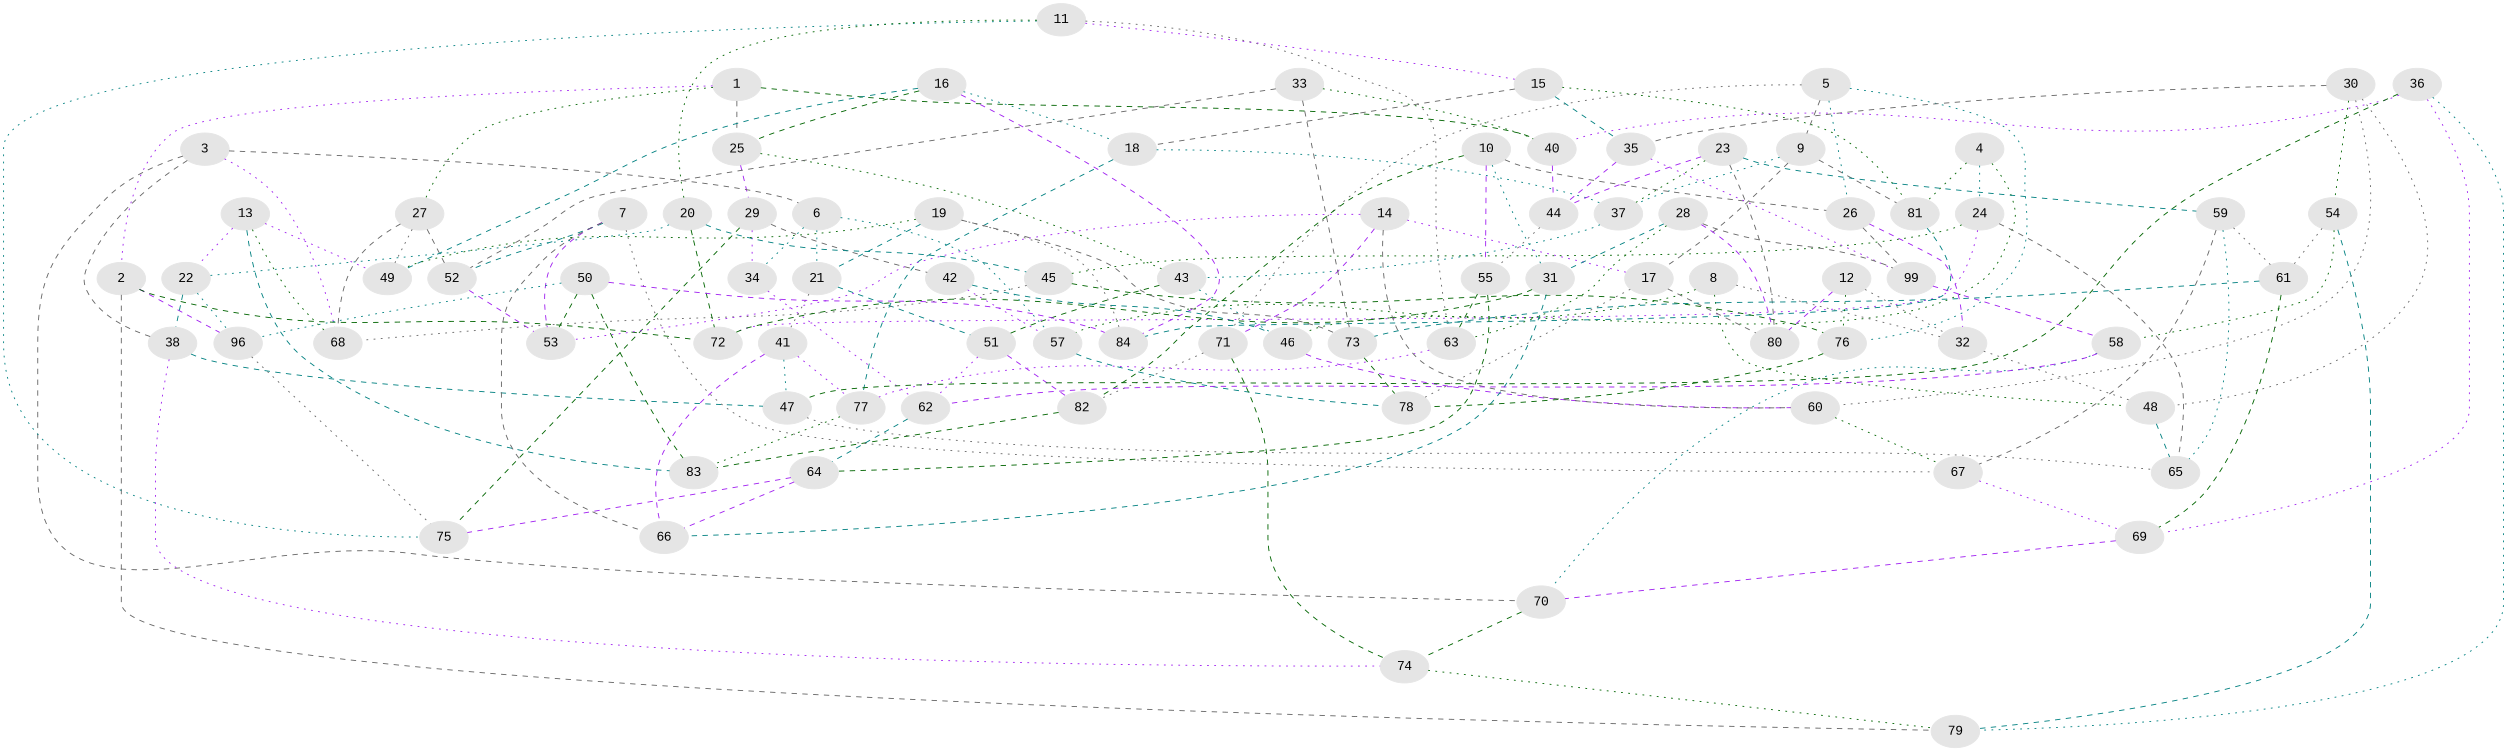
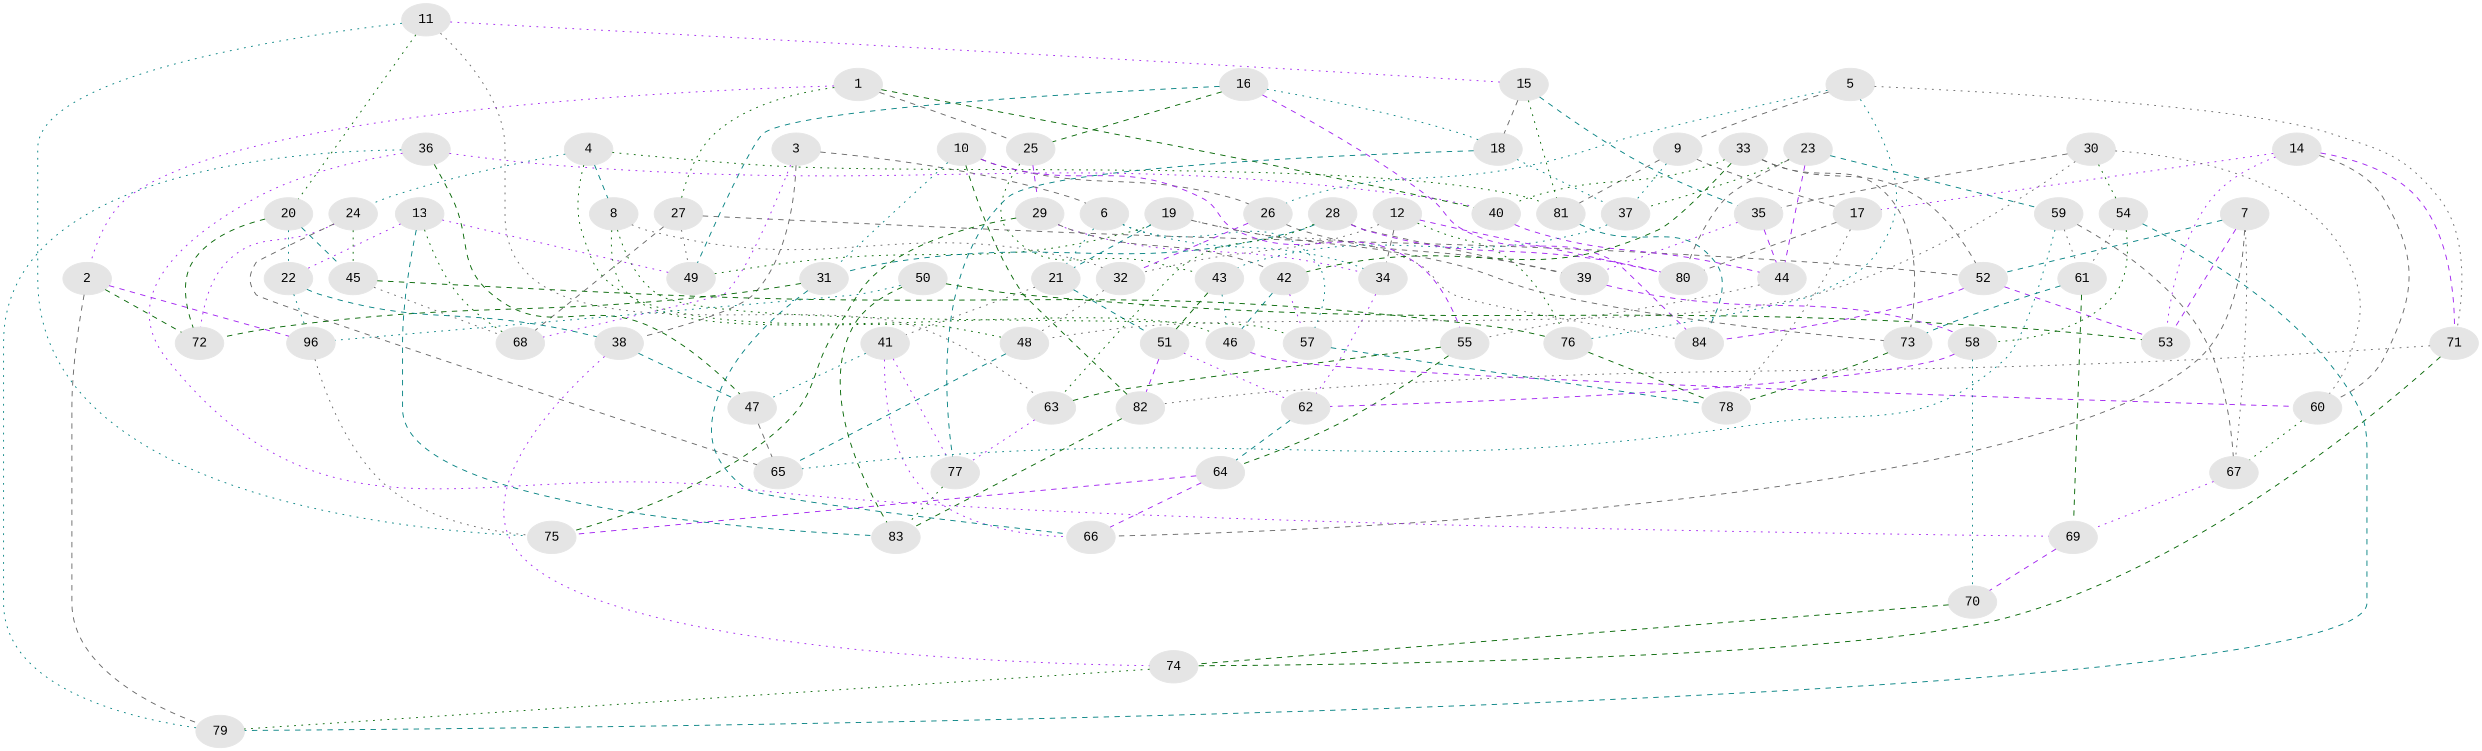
edge "4" -- "8": added
edge "12" -- "34": added
edge "33" -- "42": added
node "99": label "99" -> "39"
edge "50" -- "84": now "52" -- "84"
edge "41" -- "66": style dashed -> dotted
edge "47" -- "65": style dotted -> dashed
edge "3" -- "70": removed
